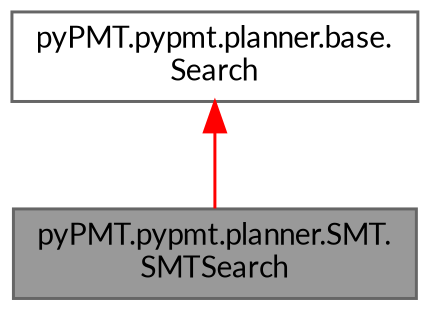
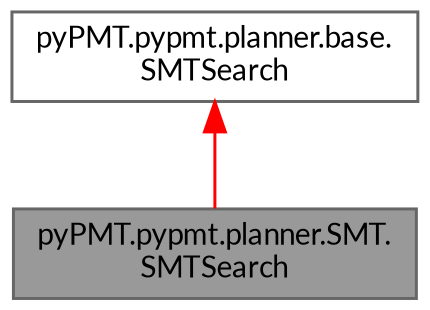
node "pyPMT.pypmt.planner.base. Search": label "pyPMT.pypmt.planner.base. Search" -> "pyPMT.pypmt.planner.base. SMTSearch"
